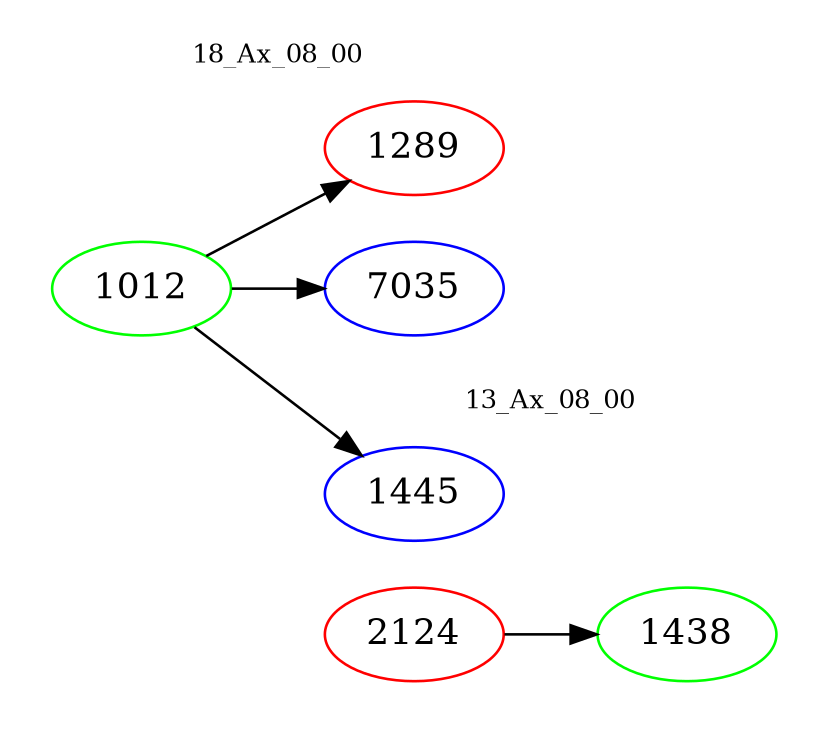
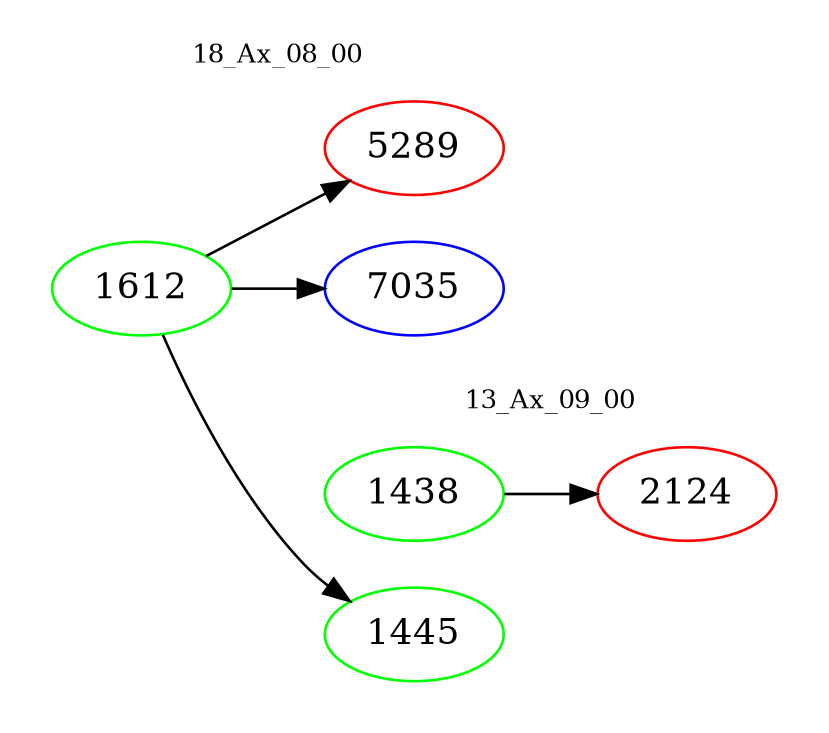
node "1289": label "1289" -> "5289"
node "1012": label "1012" -> "1612"
cluster "13_Ax_08_00": label "13_Ax_08_00" -> "13_Ax_09_00"
node "1445": color blue -> green
edge "2124" -> "1438": reversed
